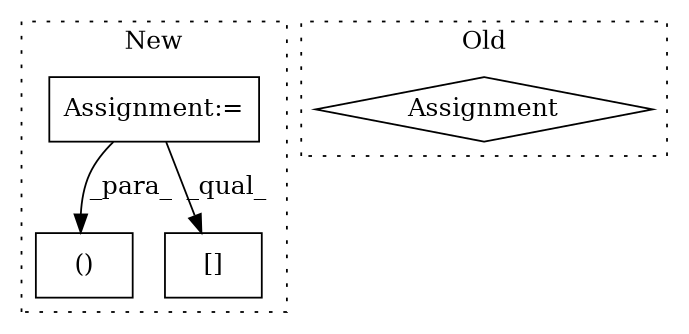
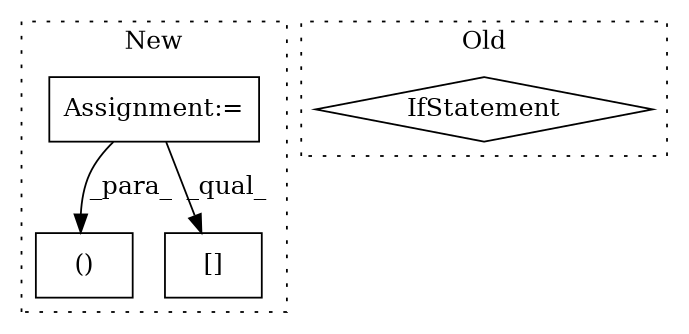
node "Assignment": label "Assignment" -> "IfStatement"
